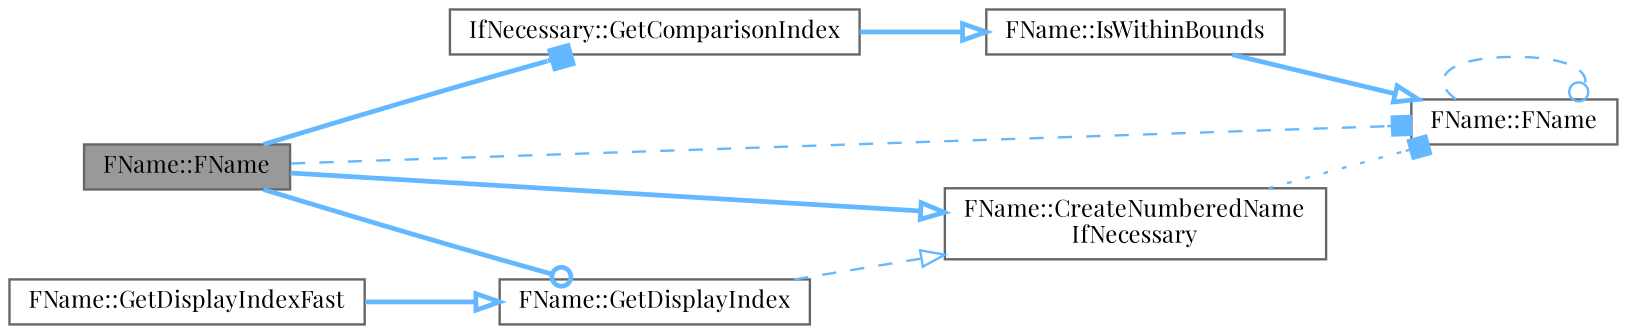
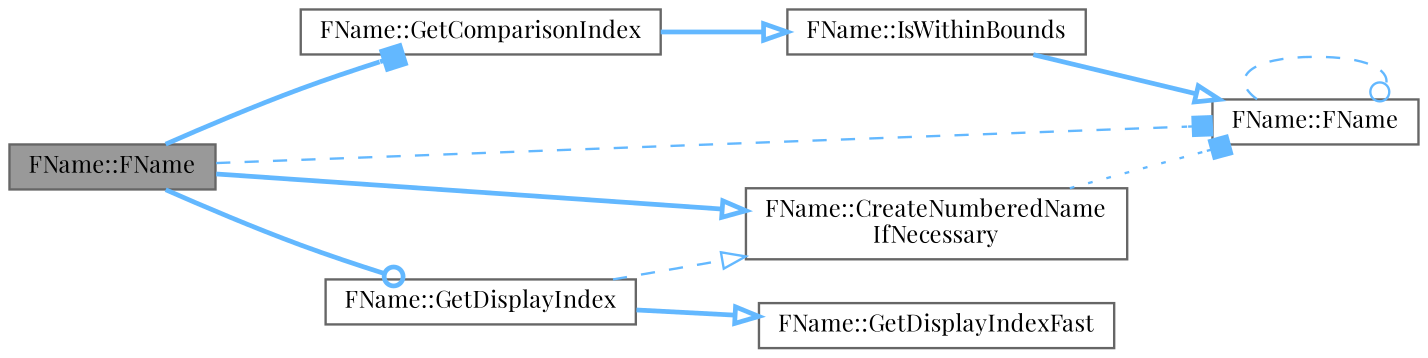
node "IfNecessary::GetComparisonIndex": label "IfNecessary::GetComparisonIndex" -> "FName::GetComparisonIndex"
edge "FName::GetDisplayIndexFast" -> "FName::GetDisplayIndex": reversed
